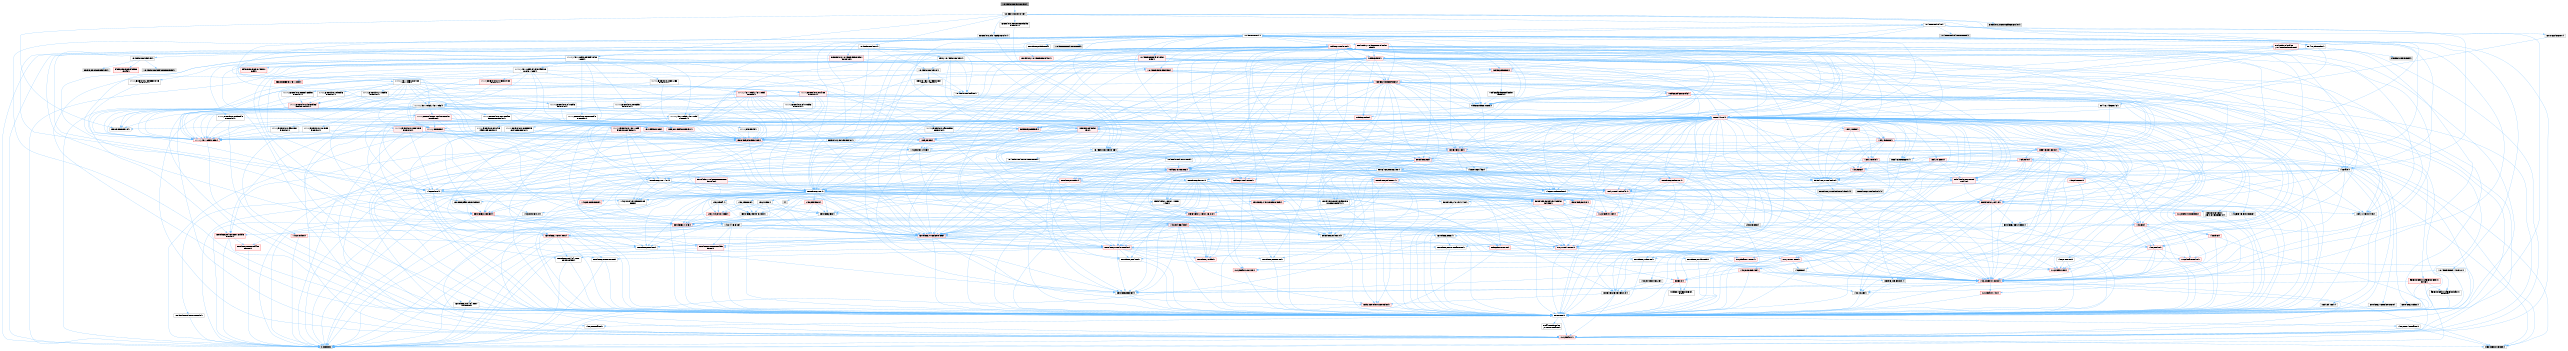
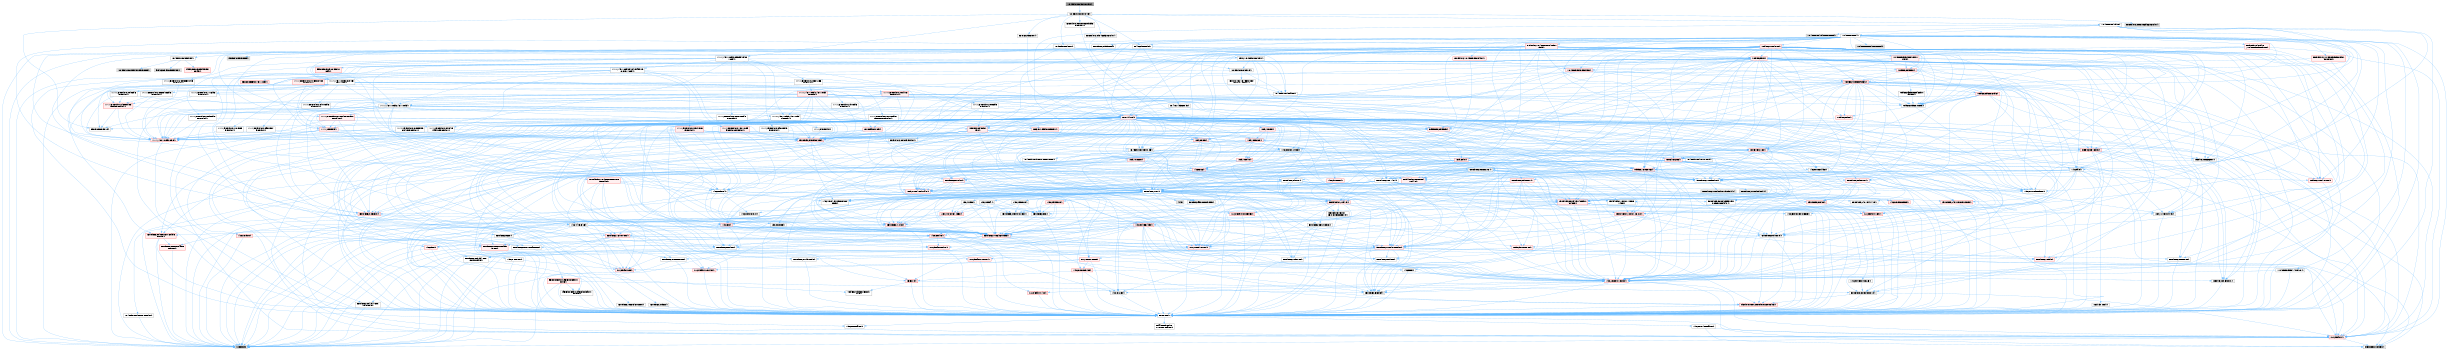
node "inl": label "inl" -> "limits"
edge "Misc/Char.h" -> "Misc/CString.h": reversed
node "Traits/IsContiguousContainer.h": label "Traits/IsContiguousContainer.h" -> "IdentityFunctor/IsContiguousContainer.h"
